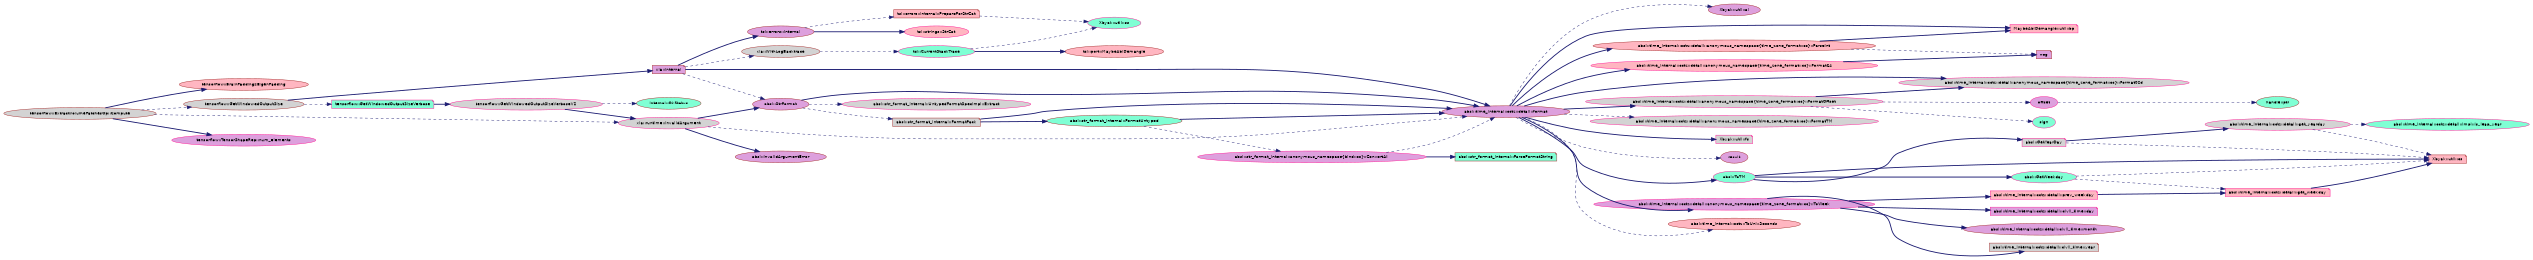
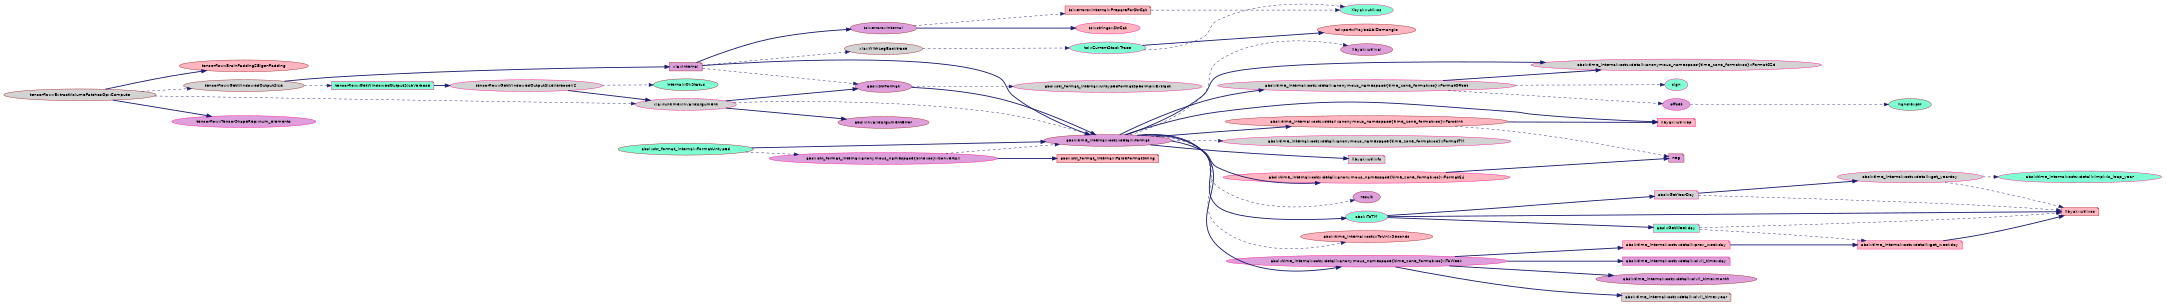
node "MaybeAbiDemangle::util::bp": label "MaybeAbiDemangle::util::bp" -> "Xbyak::util::bp"
node "absl::str_format_internal::FormatPack": removed
node "absl::str_format_internal::ParseFormatString": fillcolor aquamarine -> lightpink
node "absl::GetWeekday": shape ellipse -> note
